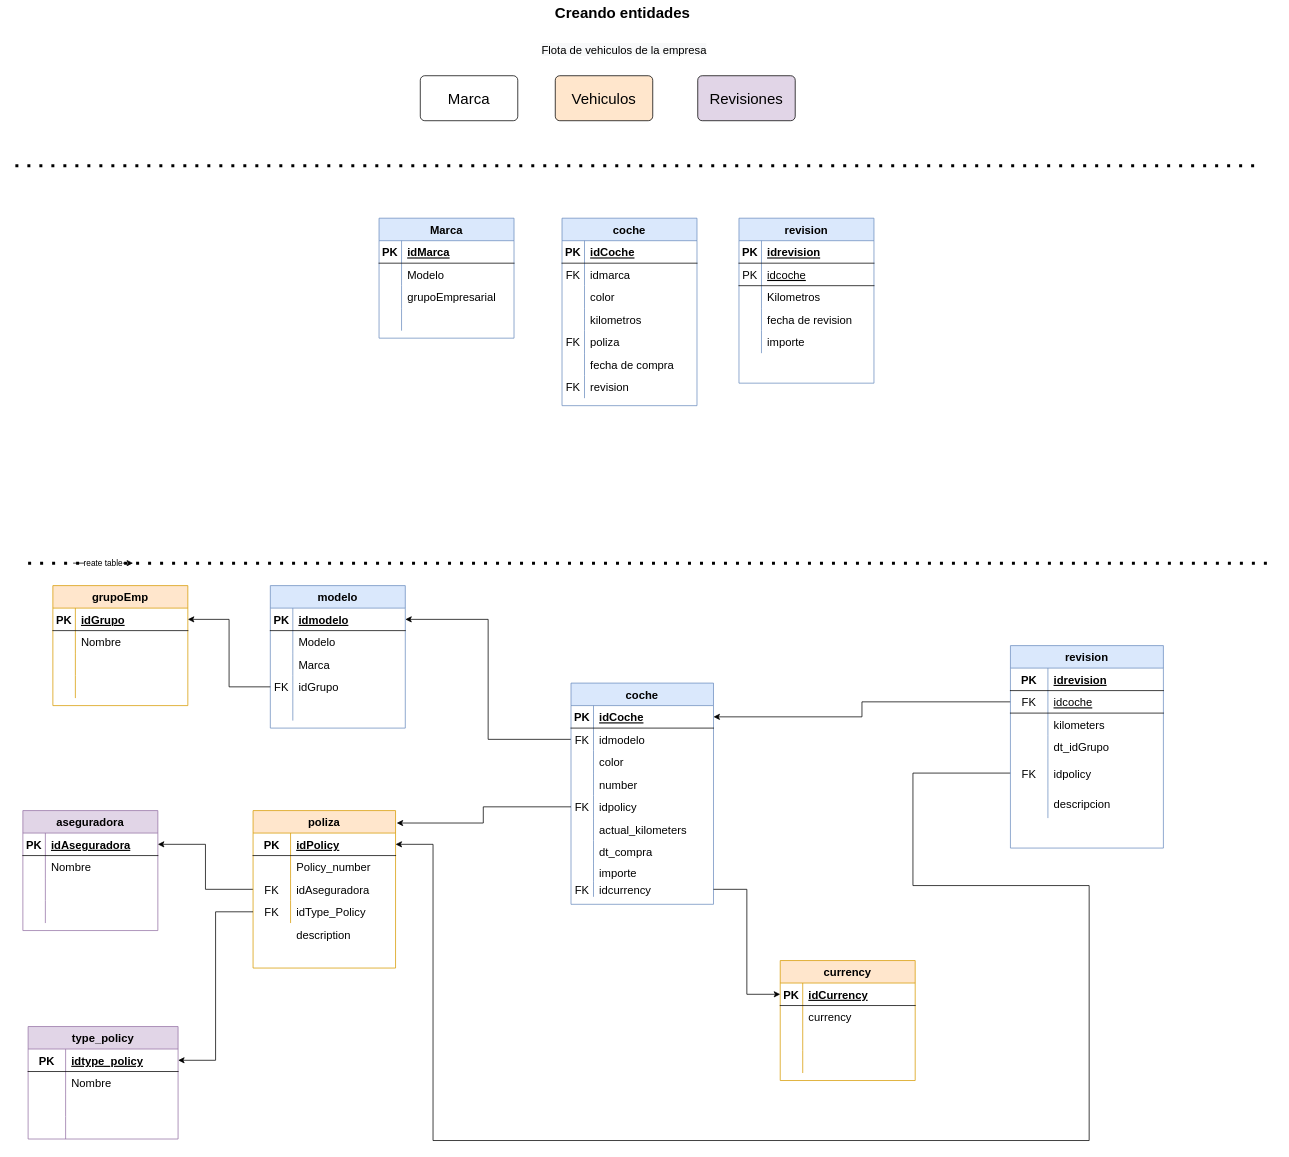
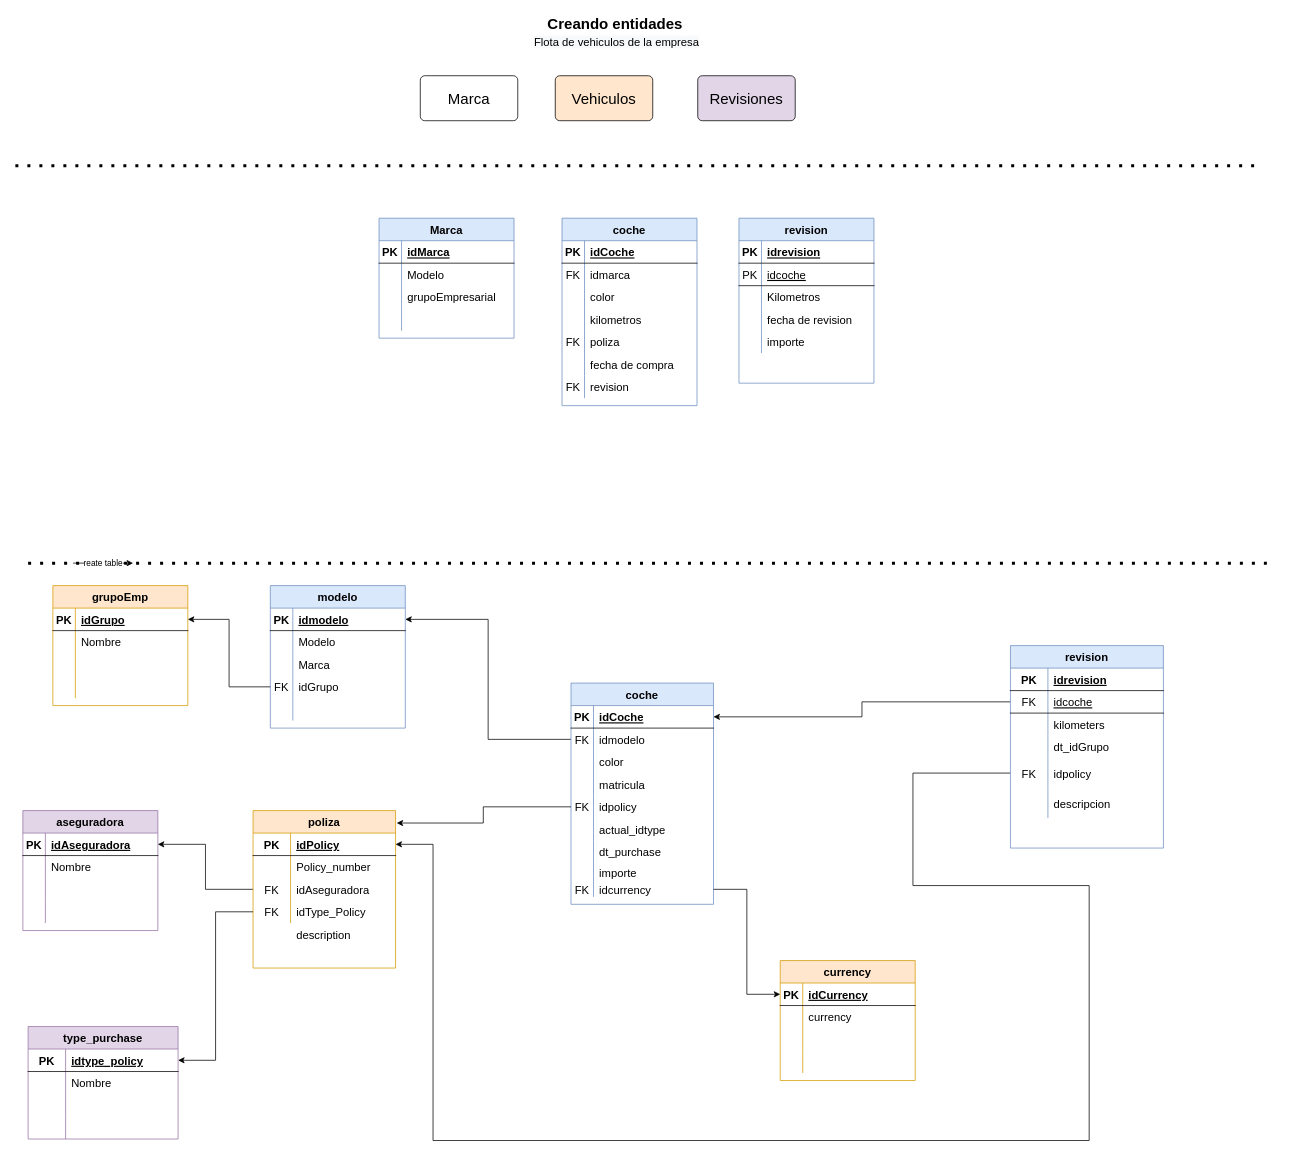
node "Creando entidades": moved (623, 12) -> (615, 23)
node "Flota de vehiculos de la empresa": moved (634, 53) -> (627, 45)
node "number": label "number" -> "matricula"
node "actual_kilometers": label "actual_kilometers" -> "actual_idtype"
node "dt_compra": label "dt_compra" -> "dt_purchase"
node "type_policy": label "type_policy" -> "type_purchase"
